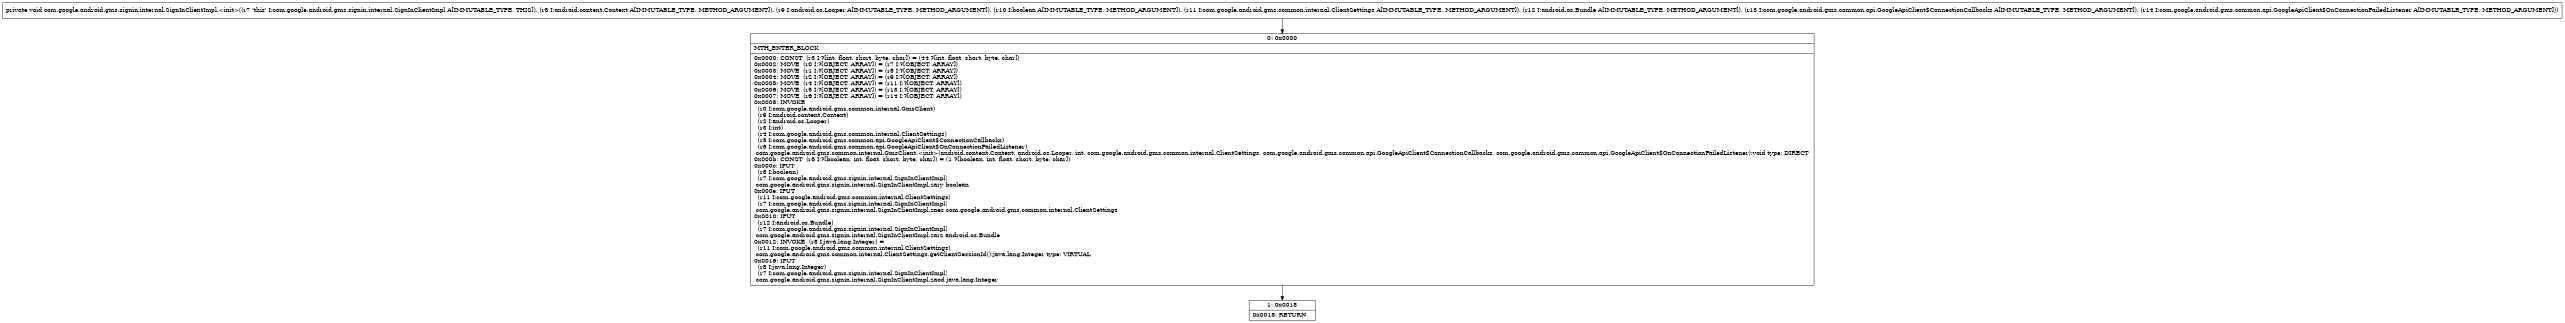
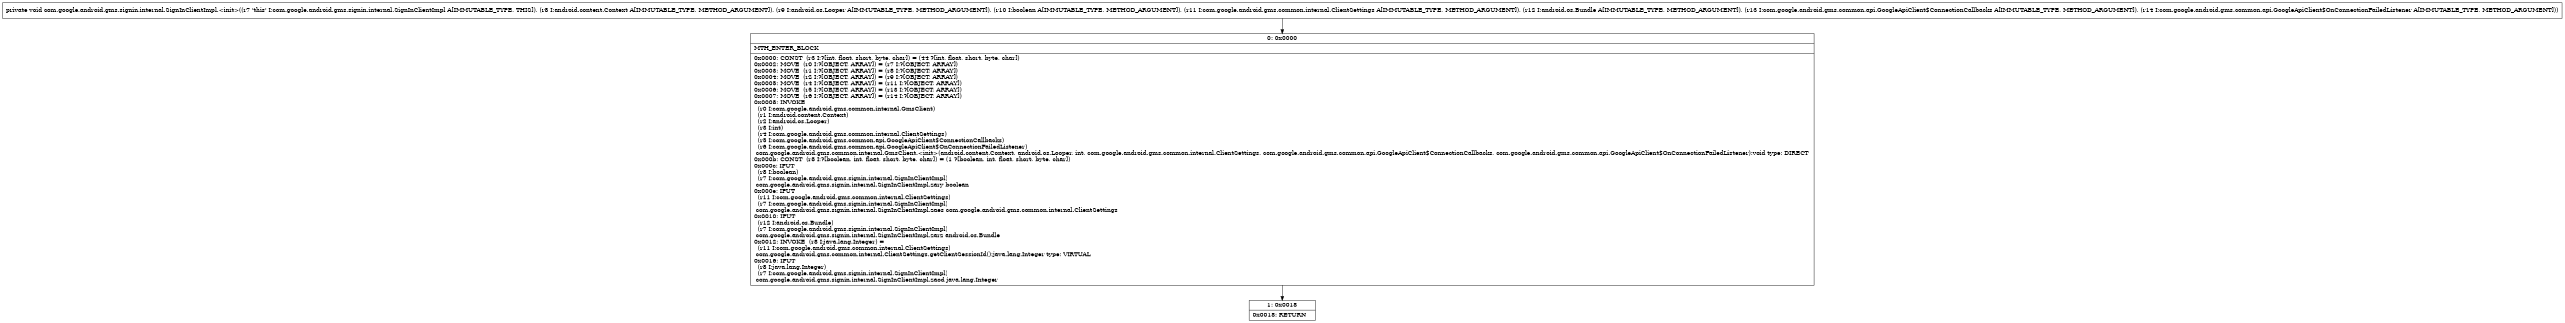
node "0: 0x0000": text "(r9 I:android.content.Context)" -> "(r1 I:android.content.Context)"
